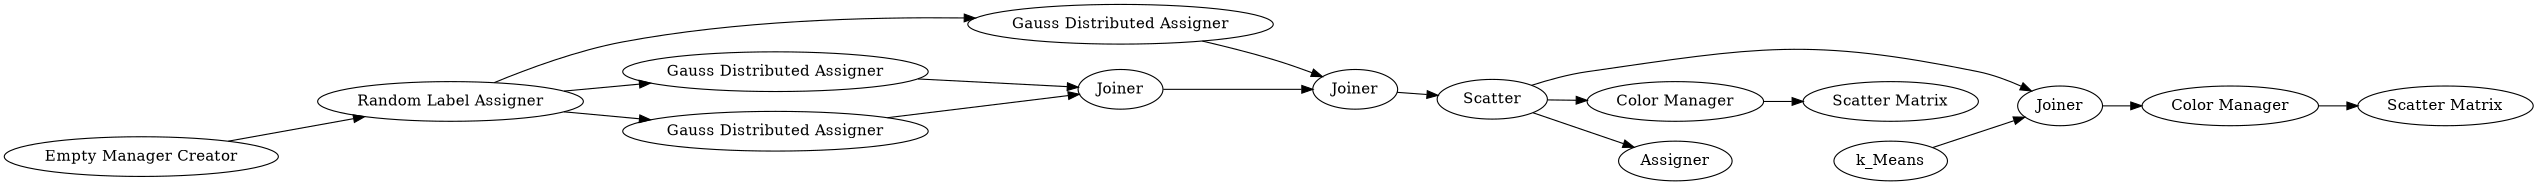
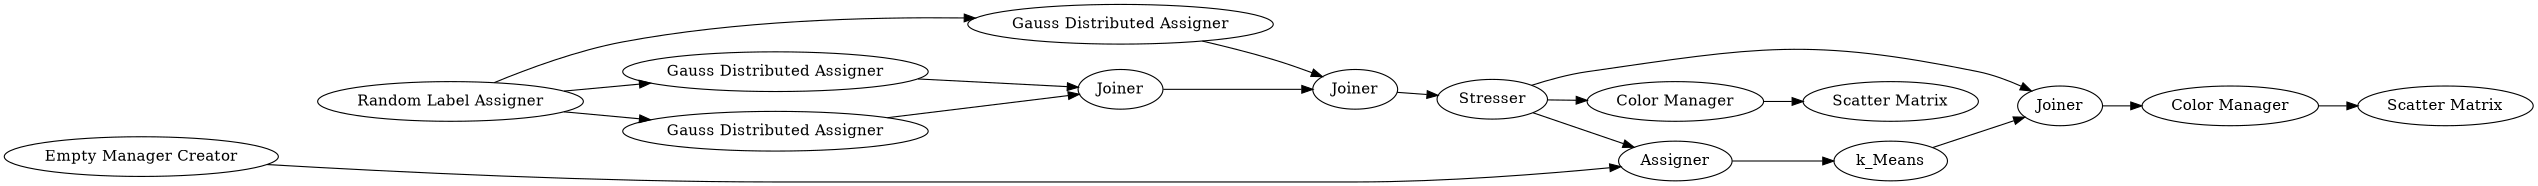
node "Scatter": label "Scatter" -> "Stresser"
edge "Empty Manager Creator" -> "Random Label Assigner": now "Empty Manager Creator" -> "Assigner"
edge "Assigner" -> "k_Means": added
